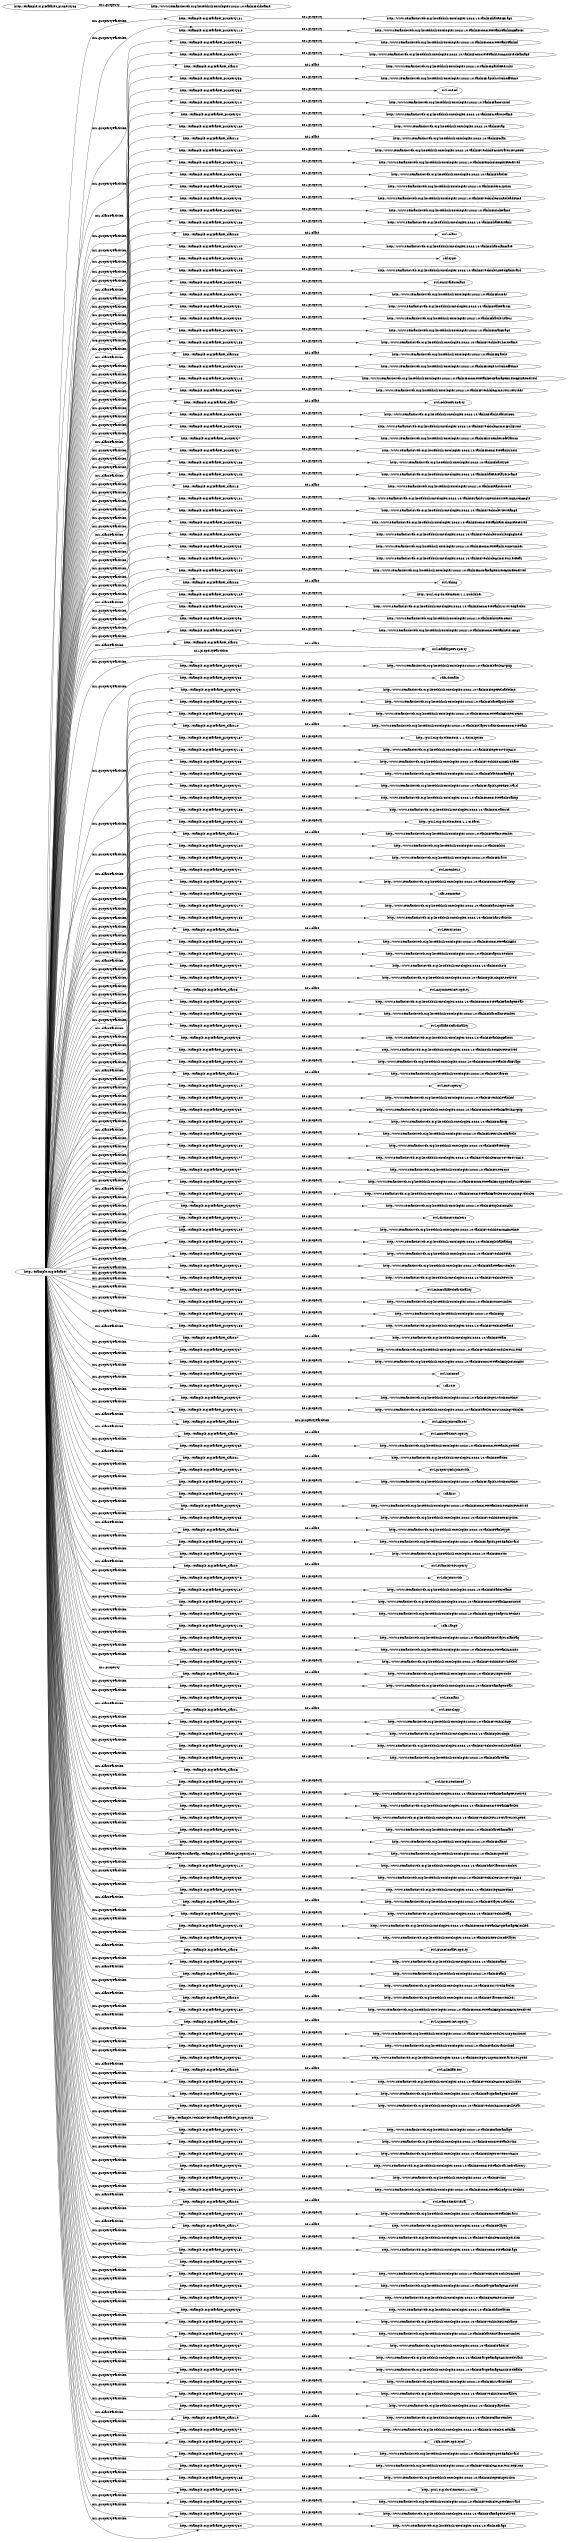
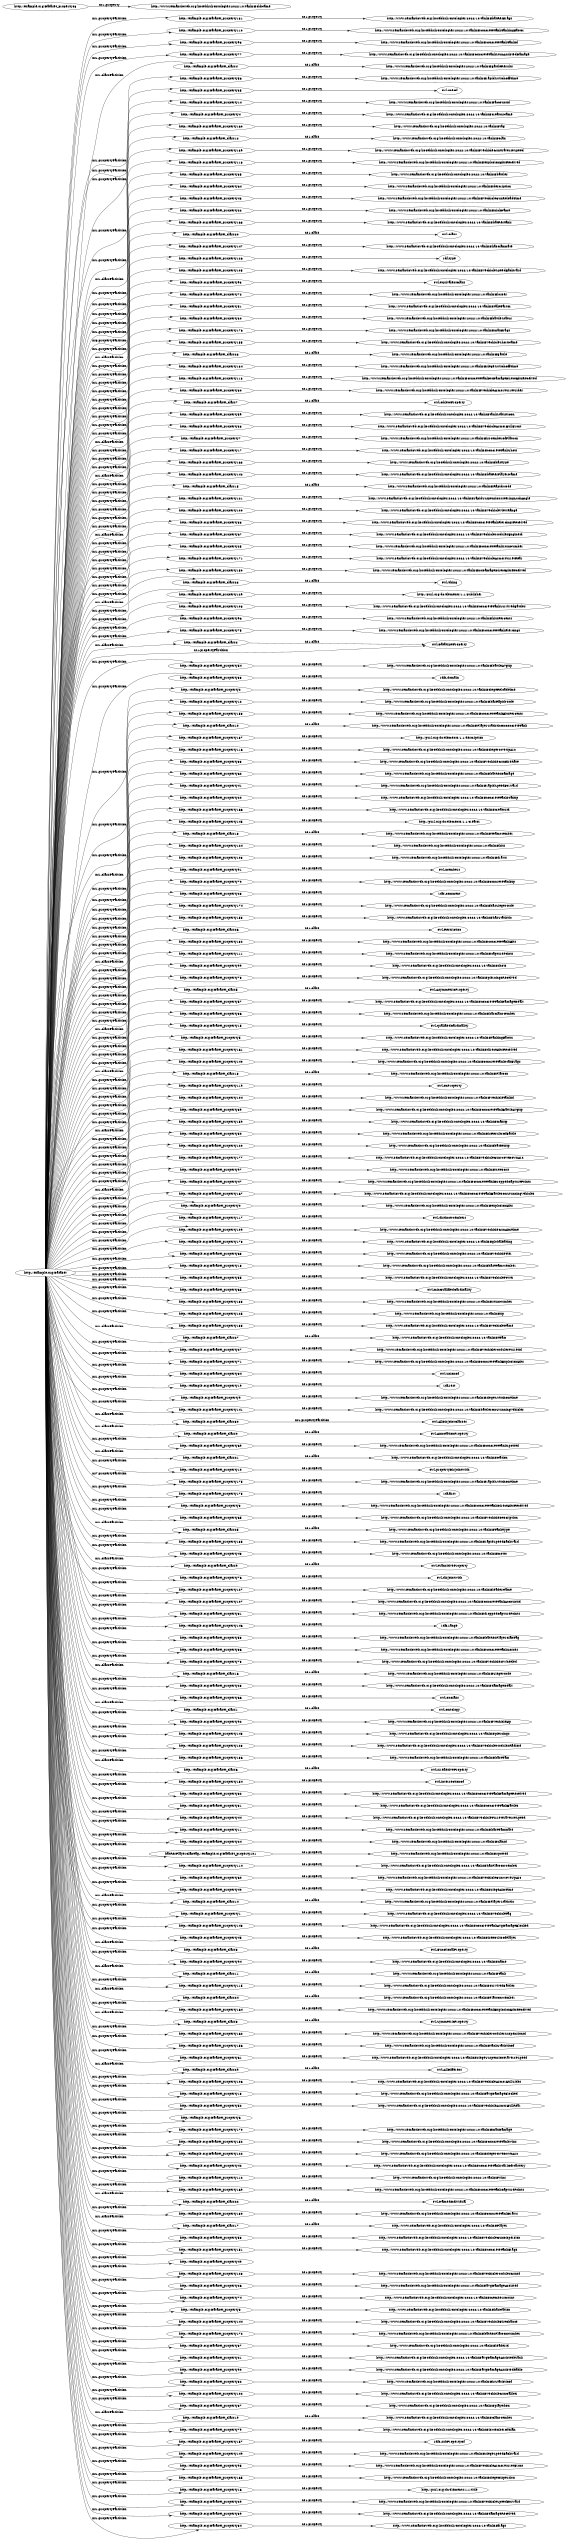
edge "http://example.org/Dataset" -> "http://example.org/Dataset_class16": label "ns1:property" -> "ns1:classPartition"
node "owl:IrreflexiveProperty": added
node "http://example.vechicleViewRange/Dataset_property6": label "http://example.vechicleViewRange/Dataset_property6" -> "http://example.org/Dataset_property6"
